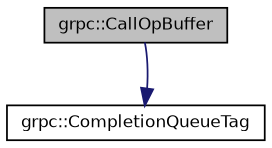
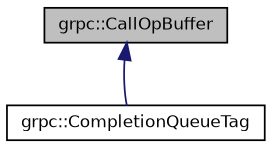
edge "grpc::CallOpBuffer" -> "grpc::CompletionQueueTag": reversed
